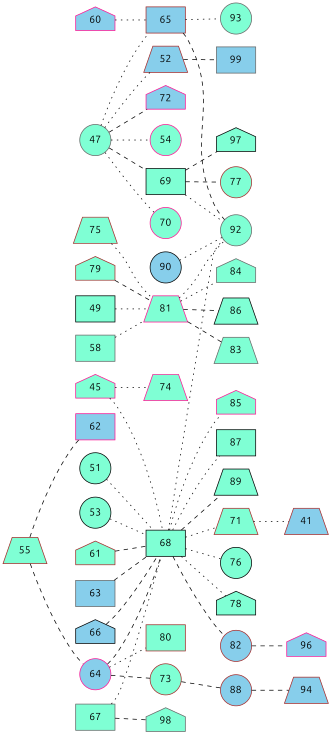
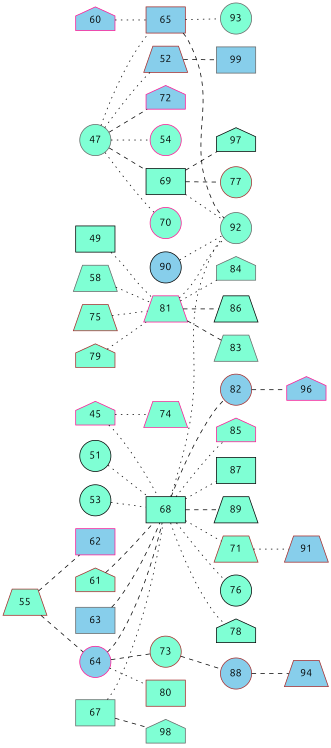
edge "79" -- "81": style dashed -> dotted
node "58": shape box -> trapezium
node "41": label "41" -> "91"
node "66": removed
